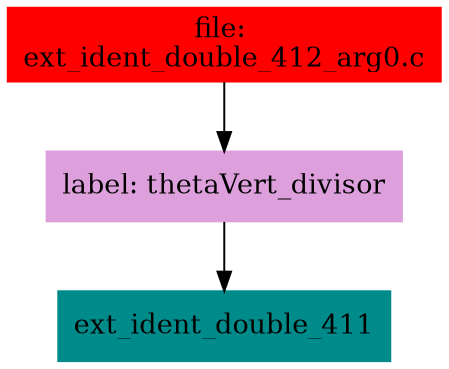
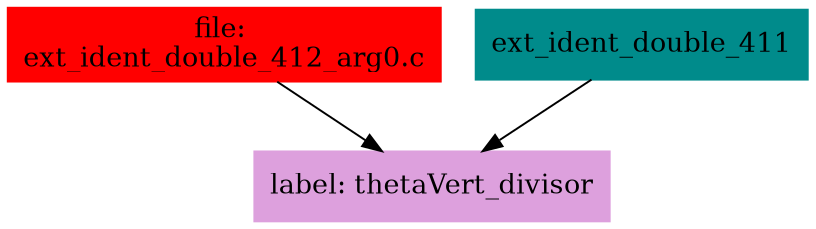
edge "label: thetaVert_divisor" -> "ext_ident_double_411": reversed
